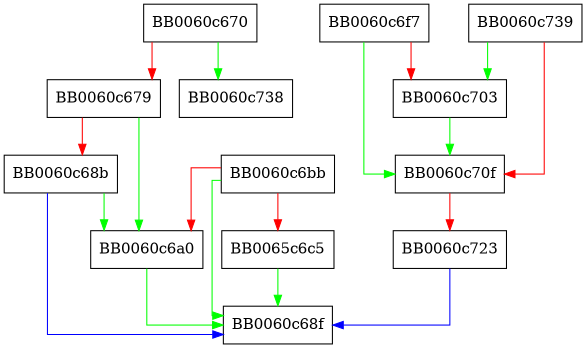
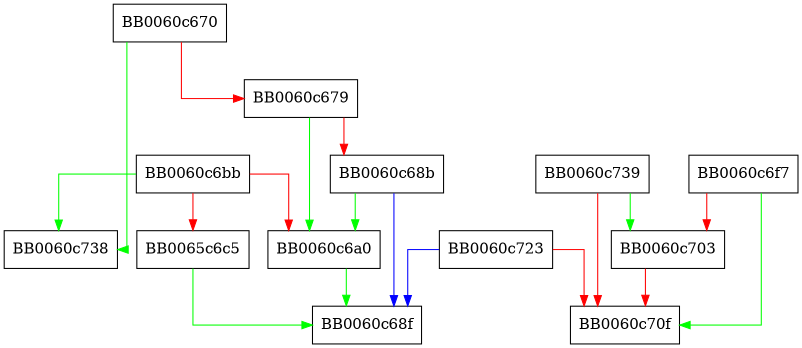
edge "BB0060c703" -> "BB0060c70f": color green -> red
edge "BB0060c70f" -> "BB0060c723": reversed
edge "BB0060c6bb" -> "BB0060c68f": now "BB0060c6bb" -> "BB0060c738"
